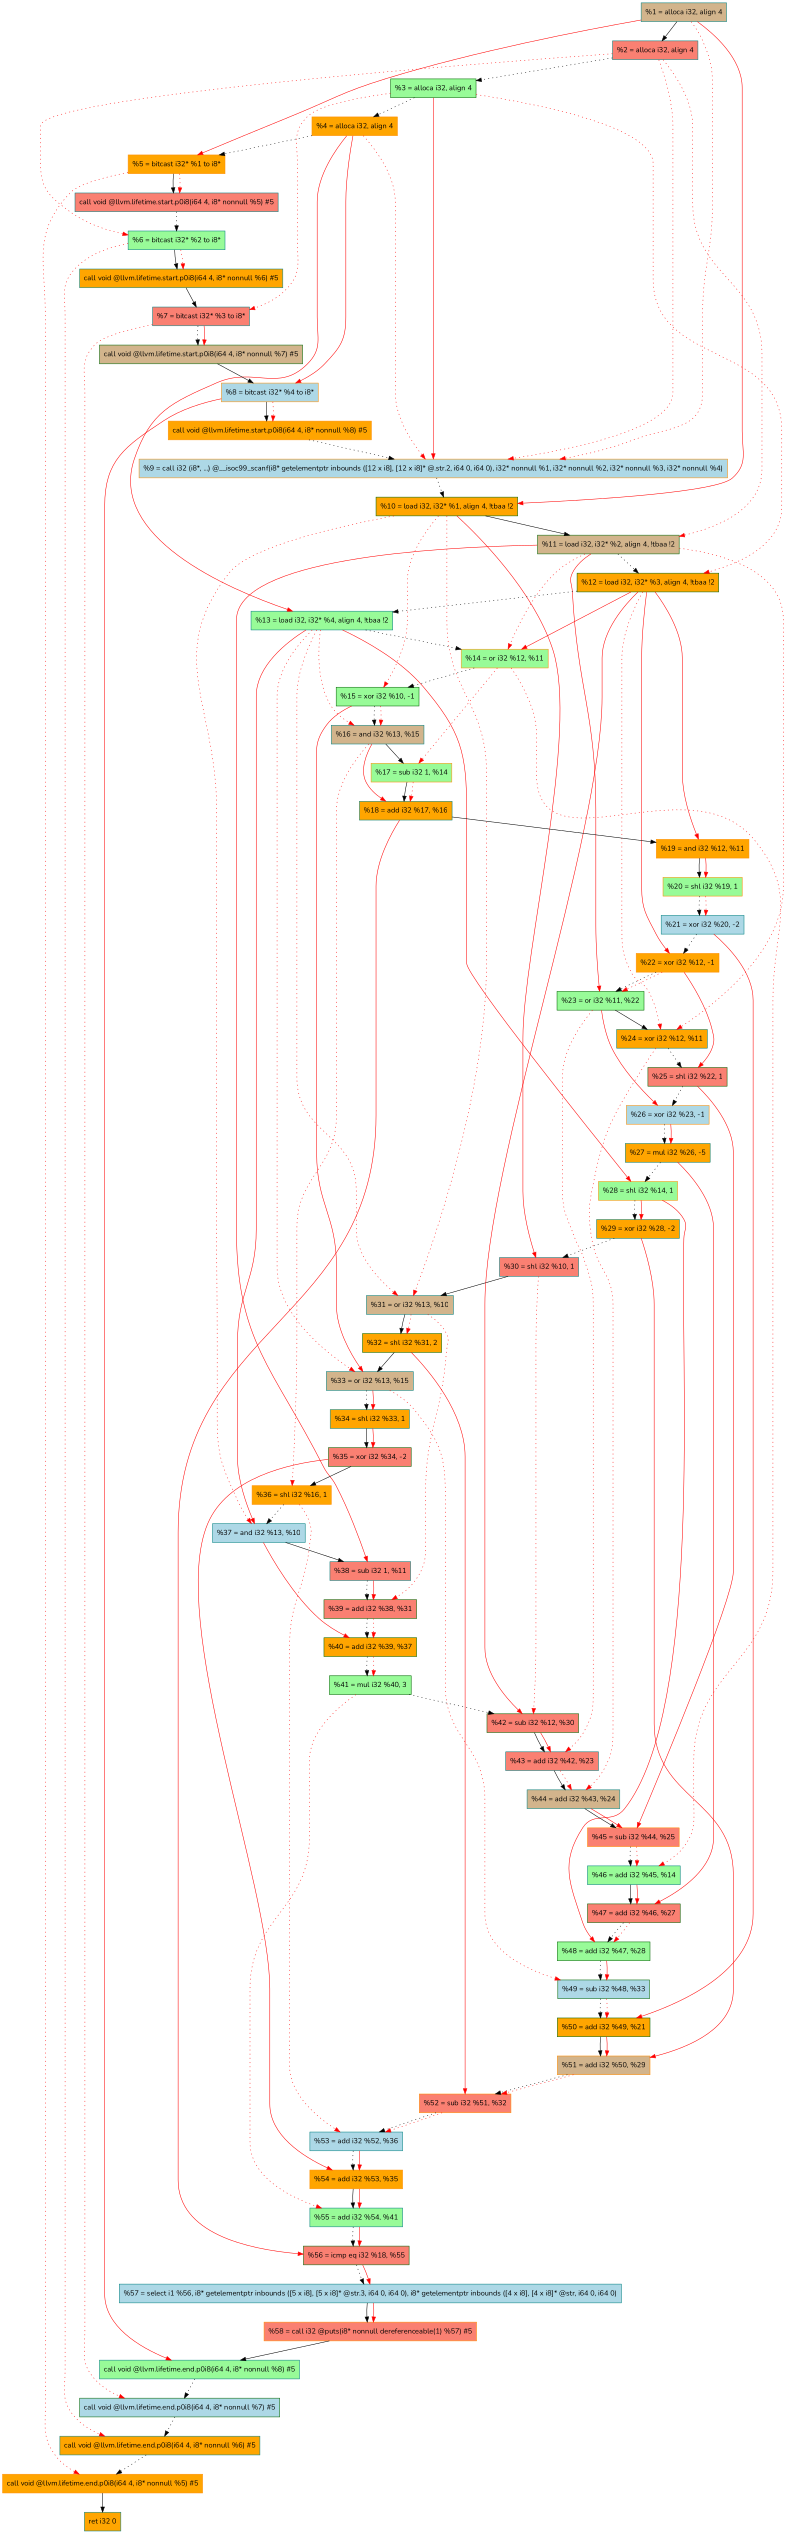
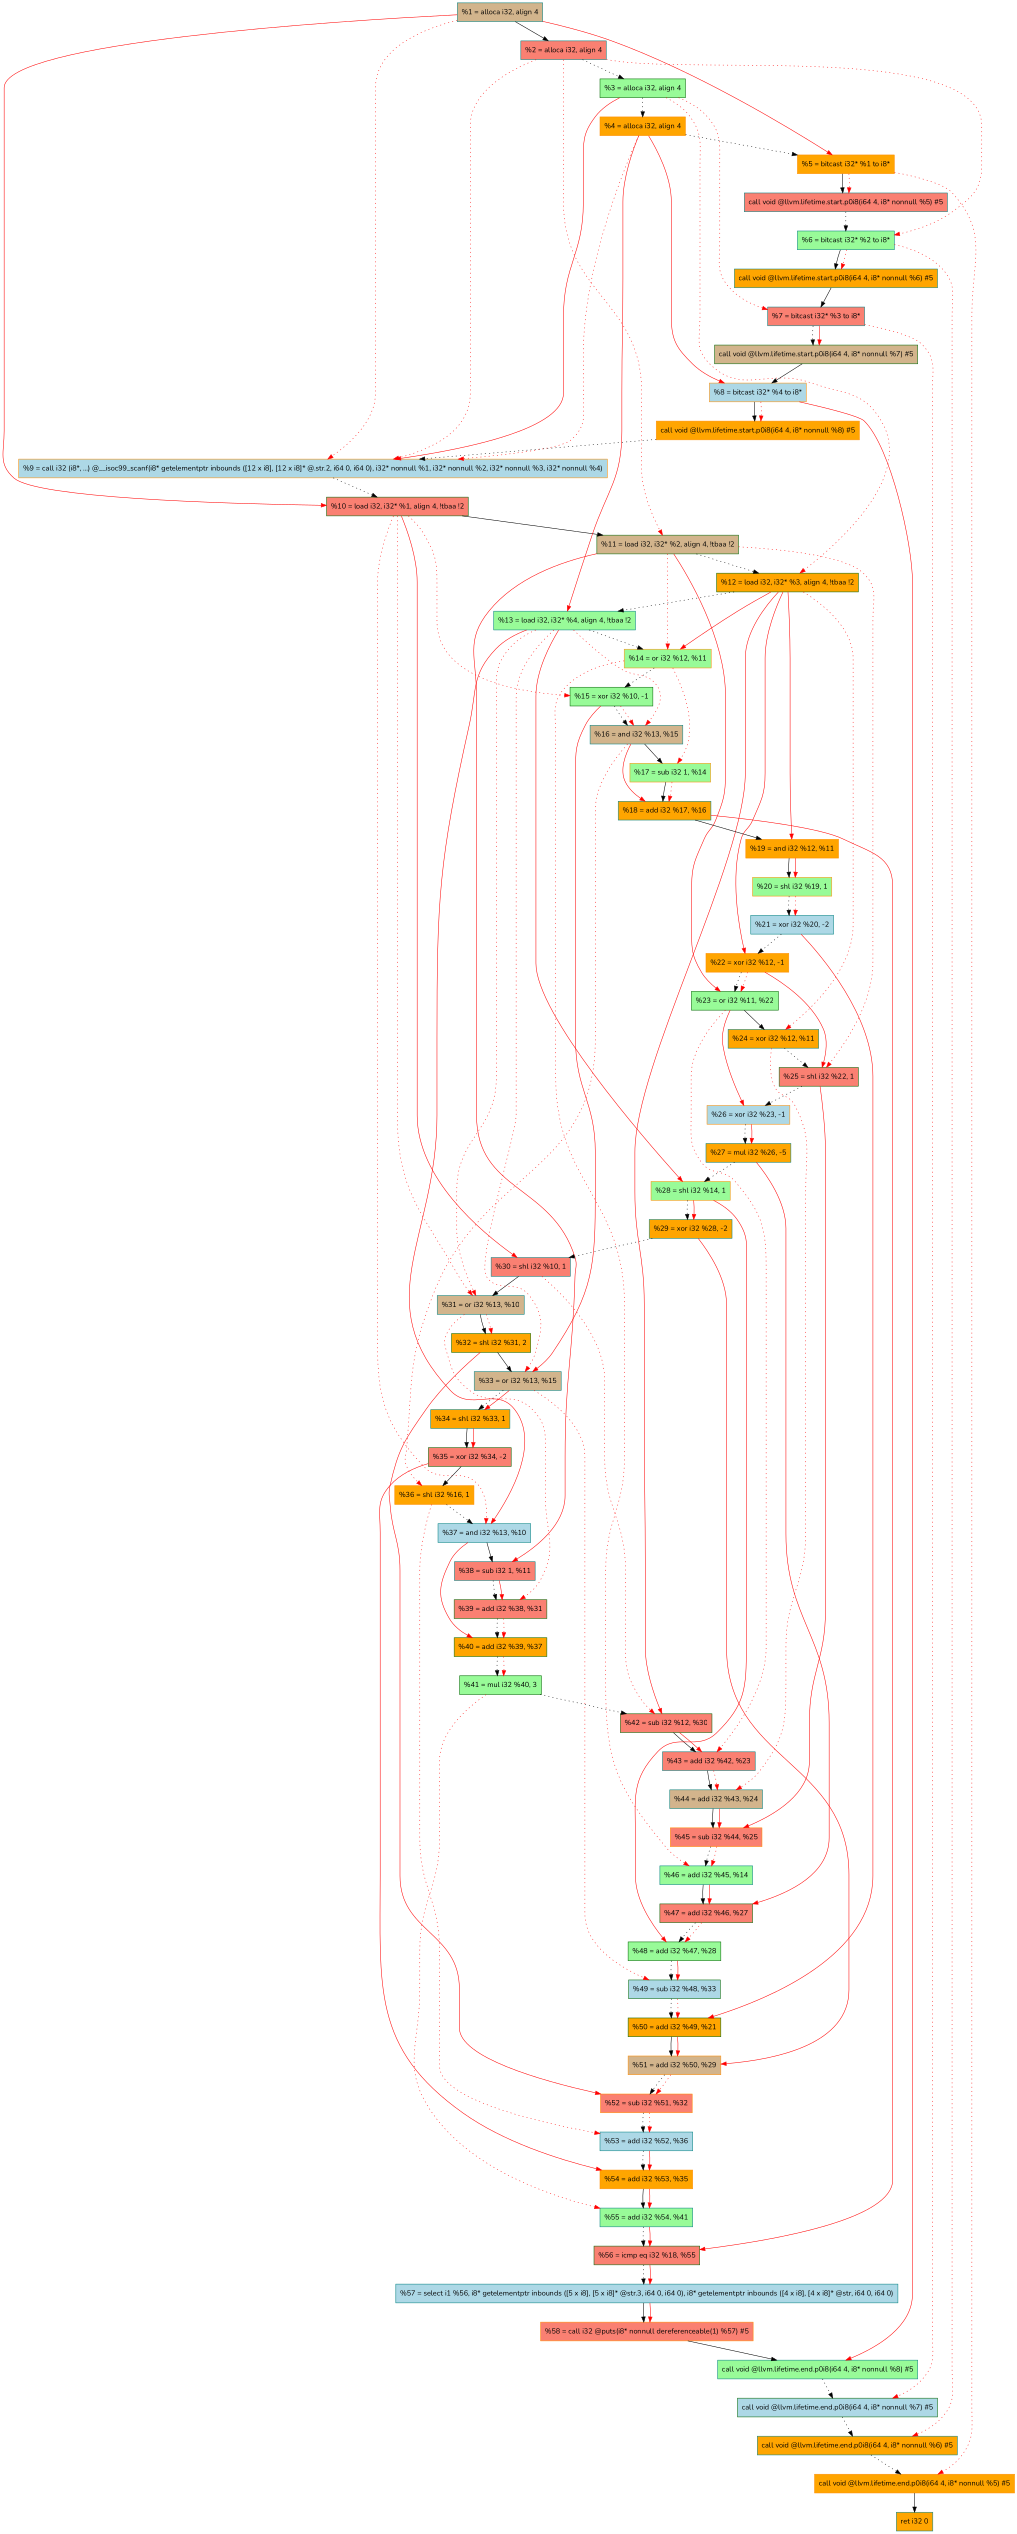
node "%10 = load i32, i32* %1, align 4, !tbaa !2": fillcolor orange -> salmon
edge "%11 = load i32, i32* %2, align 4, !tbaa !2" -> "%24 = xor i32 %12, %11": now "%11 = load i32, i32* %2, align 4, !tbaa !2" -> "%25 = shl i32 %22, 1"
